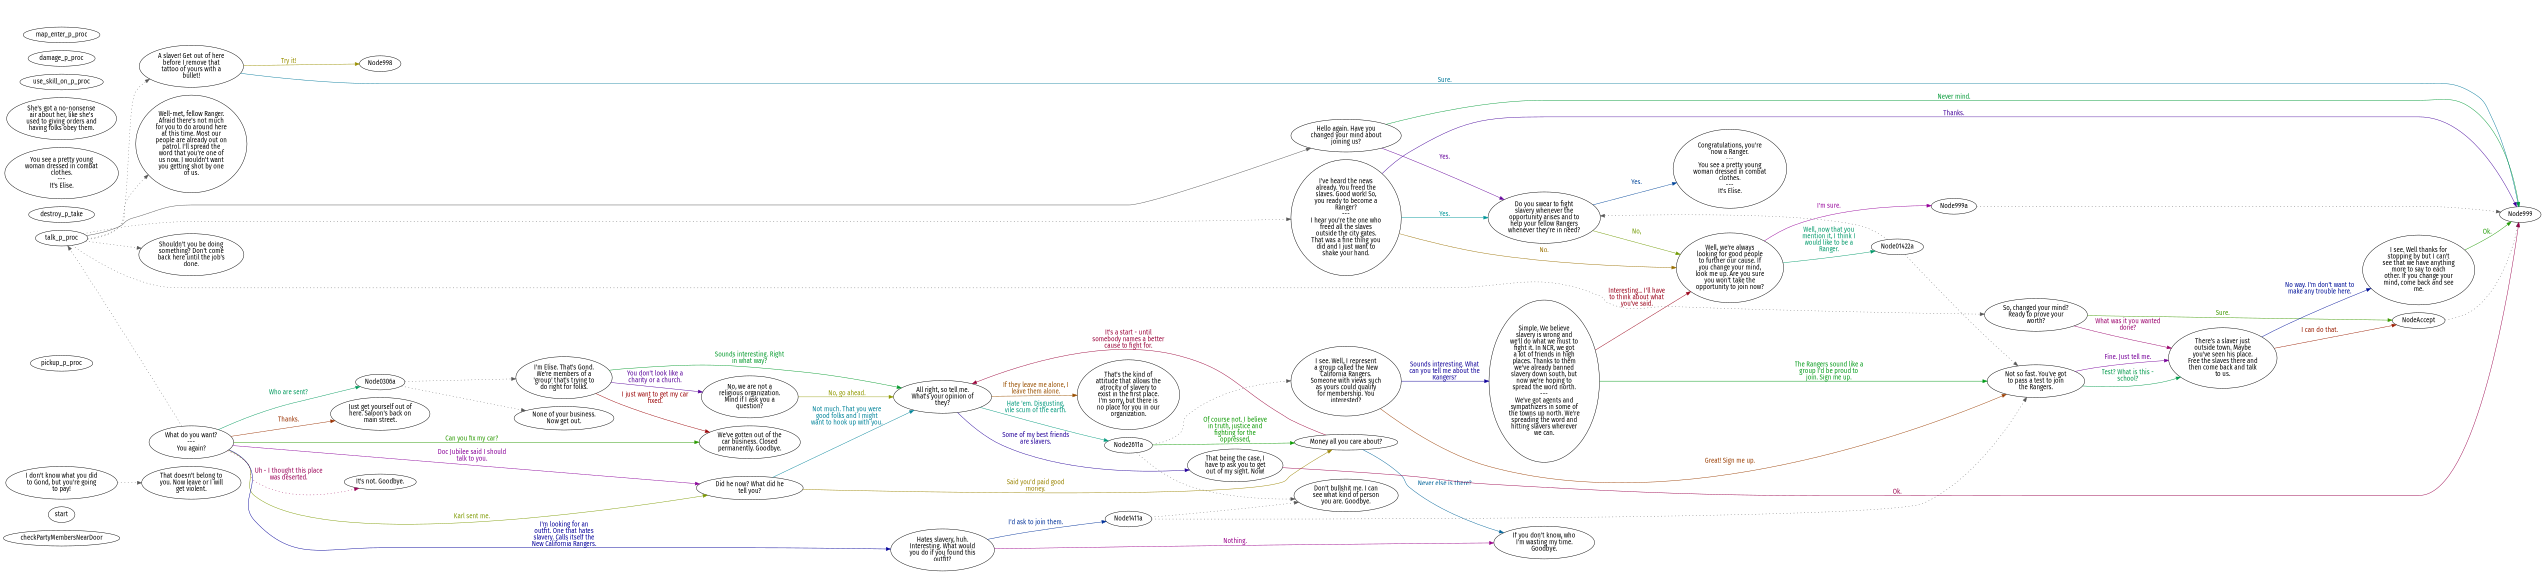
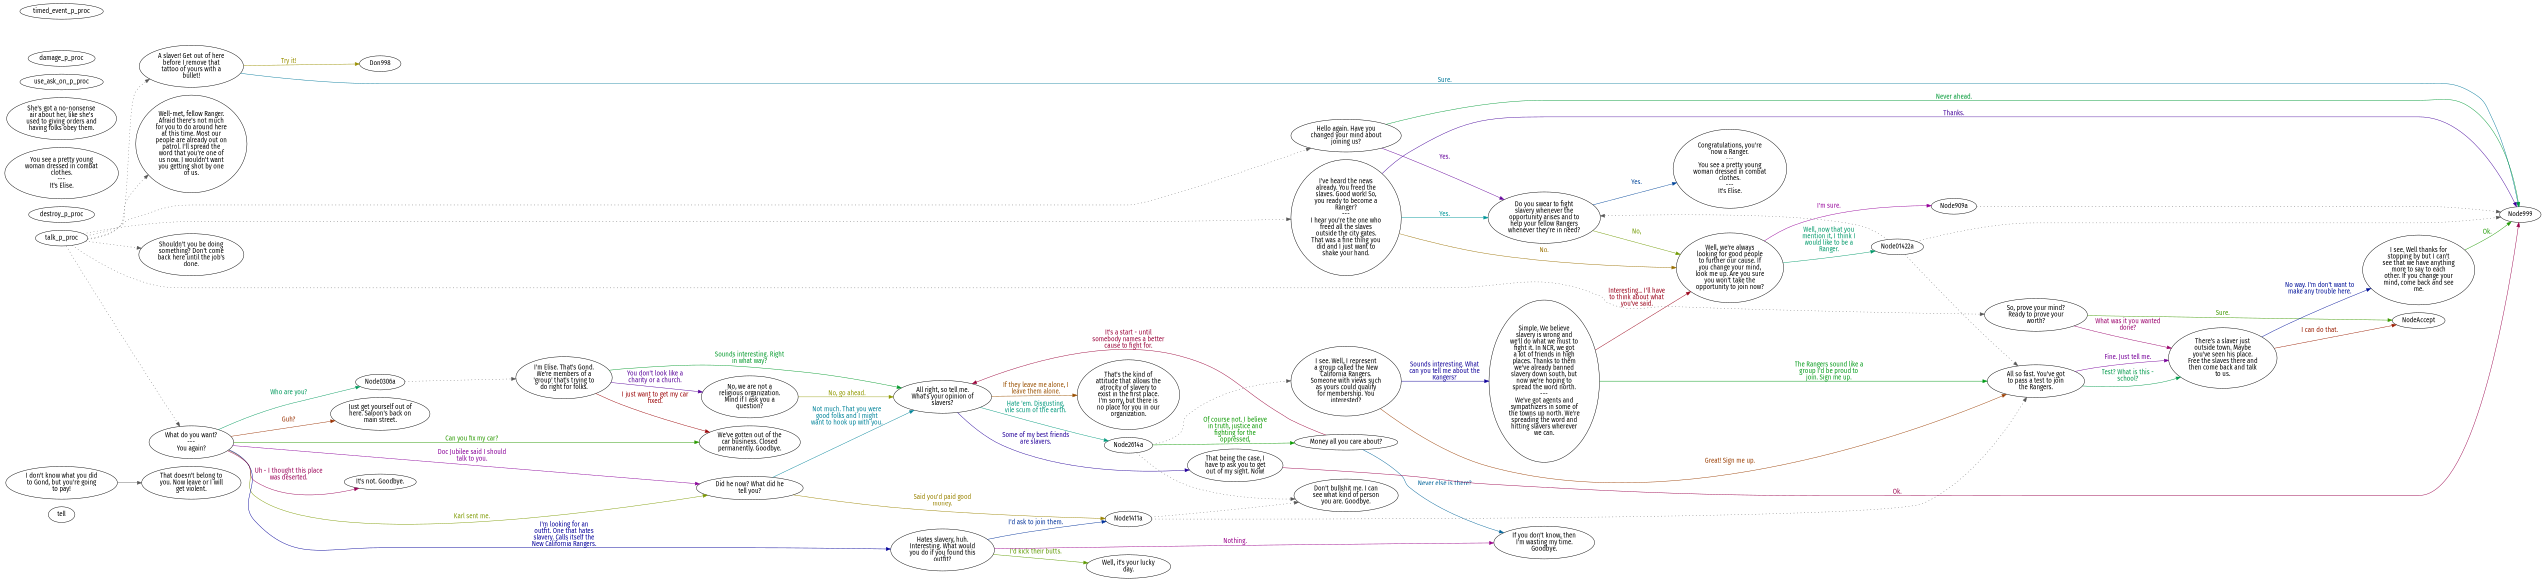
node "timed_event_p_proc": added
node "map_enter_p_proc": removed
node "Node998": label "Node998" -> "Don998"
node "use_skill_on_p_proc": label "use_skill_on_p_proc" -> "use_ask_on_p_proc"
edge "Hello again. Have you changed your mind about joining us?" -> "Node999": label "Never mind." -> "Never ahead."
edge "talk_p_proc" -> "Hello again. Have you changed your mind about joining us?": style solid -> dotted
node "Node999a": label "Node999a" -> "Node909a"
node "destroy_p_take": label "destroy_p_take" -> "destroy_p_proc"
edge "NodeAccept" -> "Node999": now "Node01422a" -> "Node999"
node "So, changed your mind? Ready to prove your worth?": label "So, changed your mind? Ready to prove your worth?" -> "So, prove your mind? Ready to prove your worth?"
edge "What do you want? --- You again?" -> "talk_p_proc": reversed
node "pickup_p_proc": removed
node "Not so fast. You've got to pass a test to join the Rangers.": label "Not so fast. You've got to pass a test to join the Rangers." -> "All so fast. You've got to pass a test to join the Rangers."
edge "What do you want? --- You again?" -> "Node0306a": label "Who are sent?" -> "Who are you?"
node "All right, so tell me. What's your opinion of they?": label "All right, so tell me. What's your opinion of they?" -> "All right, so tell me. What's your opinion of slavers?"
node "None of your business. Now get out.": removed
edge "What do you want? --- You again?" -> "Just get yourself out of here. Saloon's back on main street.": label "Thanks." -> "Guh?"
node "Node2611a": label "Node2611a" -> "Node2614a"
edge "I don't know what you did to Gond, but you're going to pay!" -> "That doesn't belong to you. Now leave or I will get violent.": style dotted -> solid
edge "What do you want? --- You again?" -> "It's not. Goodbye.": style dotted -> solid
edge "Did he now? What did he tell you?" -> "Money all you care about?": now "Did he now? What did he tell you?" -> "Node1411a"
node "start": label "start" -> "tell"
node "checkPartyMembersNearDoor": removed
node "If you don't know, who I'm wasting my time. Goodbye.": label "If you don't know, who I'm wasting my time. Goodbye." -> "If you don't know, then I'm wasting my time. Goodbye."
node "Well, it's your lucky day.": added
